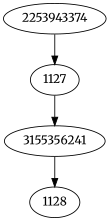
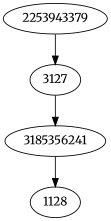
node "2253943374": label "2253943374" -> "2253943379"
node "1127": label "1127" -> "3127"
node "3155356241": label "3155356241" -> "3185356241"
